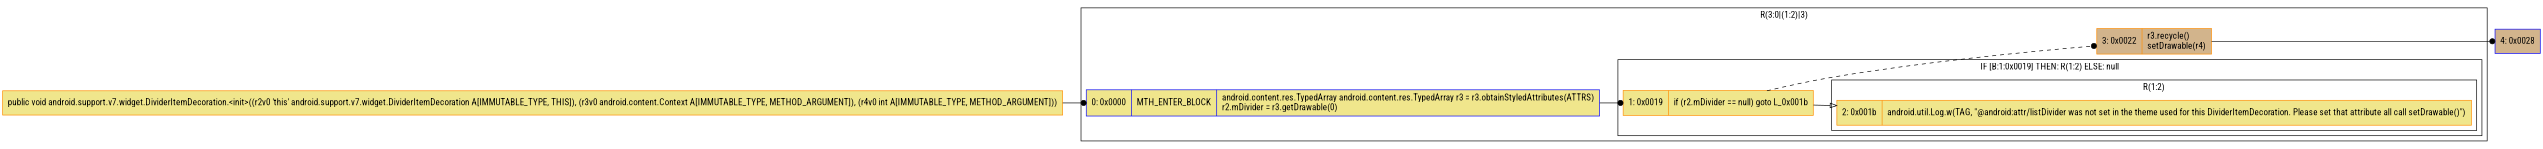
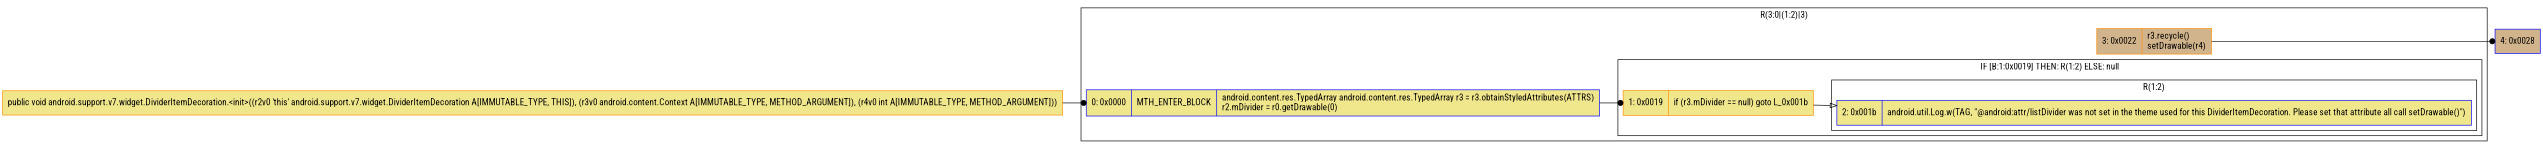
edge "1: 0x0019" -> "3: 0x0022": removed
node "1: 0x0019": text "if (r2.mDivider == null) goto L_0x001b" -> "if (r3.mDivider == null) goto L_0x001b"
node "0: 0x0000": text "r2.mDivider = r3.getDrawable(0)" -> "r2.mDivider = r0.getDrawable(0)"
node "2: 0x001b": color darkorange -> blue
